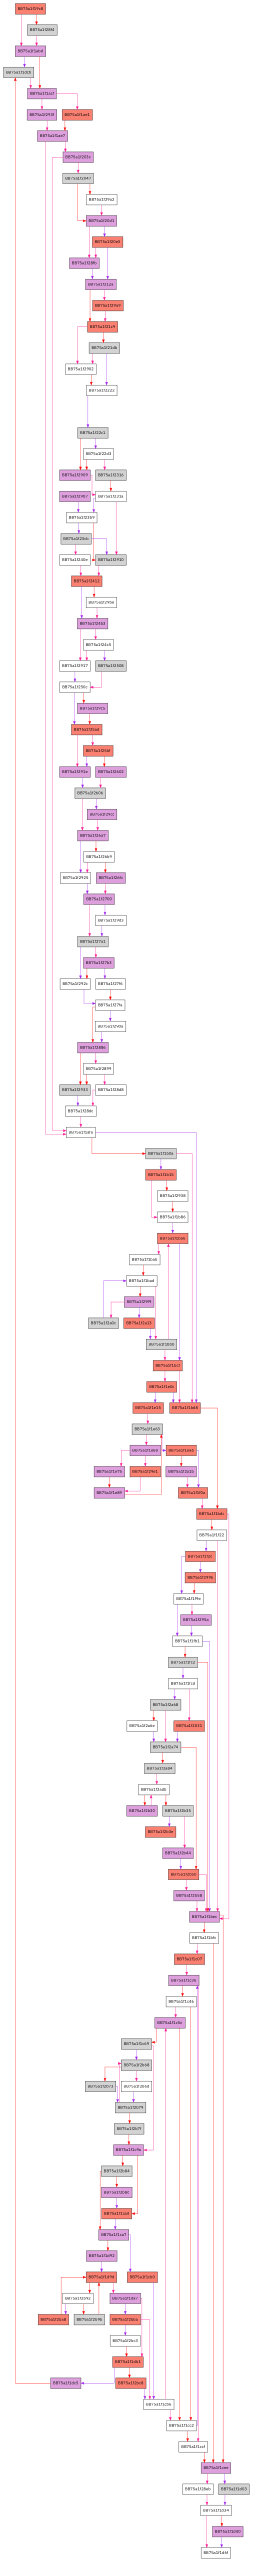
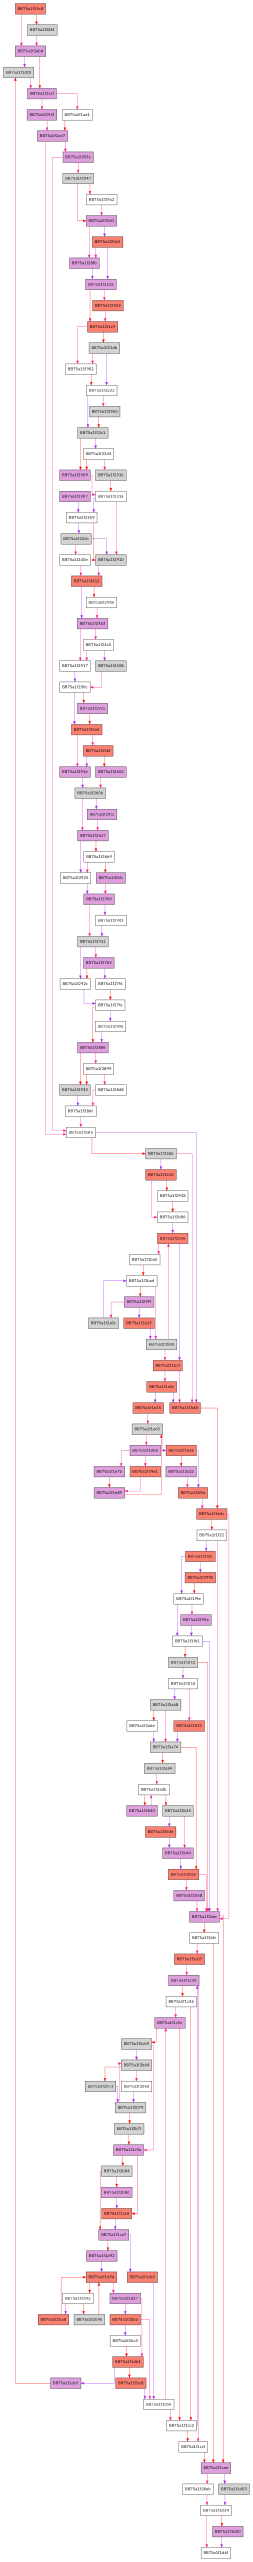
node "BB75a1f1ae1": fillcolor salmon -> white
node "BB75a1f29b0": added
edge "BB75a1f2b3e" -> "BB75a1f2b44": added
